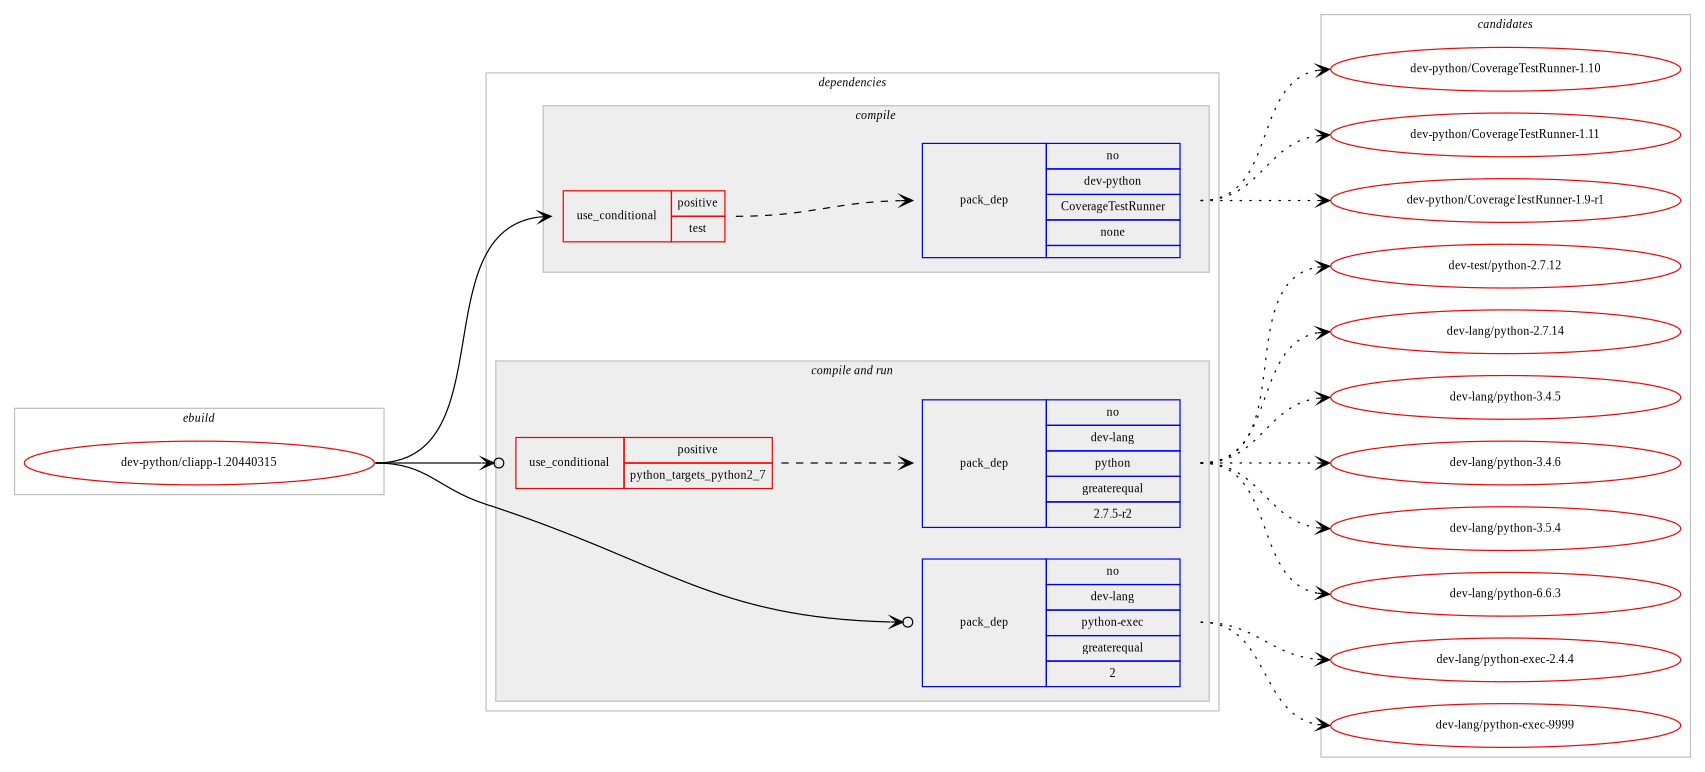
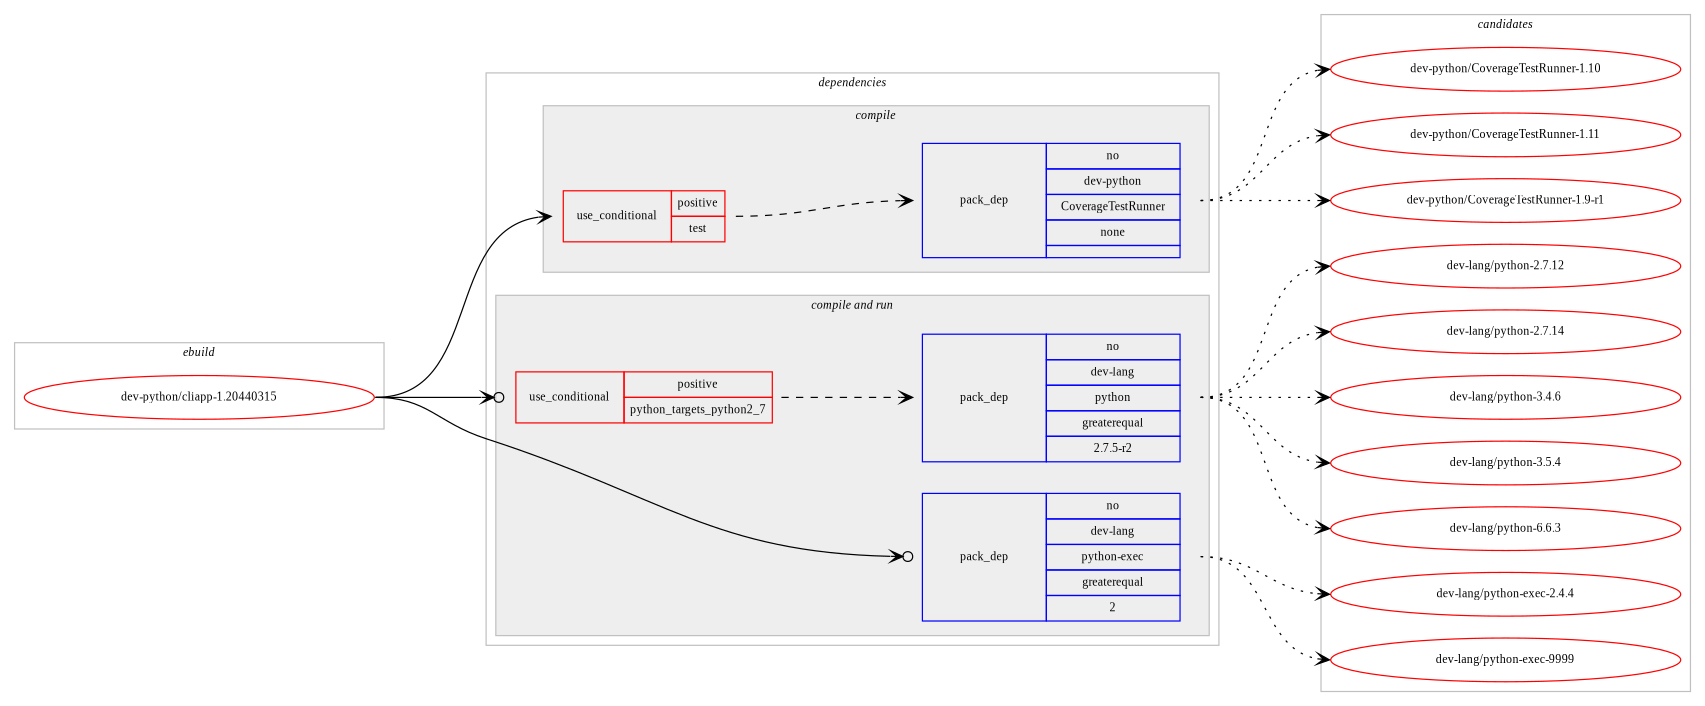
node "dev-test/python-2.7.12": label "dev-test/python-2.7.12" -> "dev-lang/python-2.7.12"
node "dev-lang/python-3.4.5": removed
